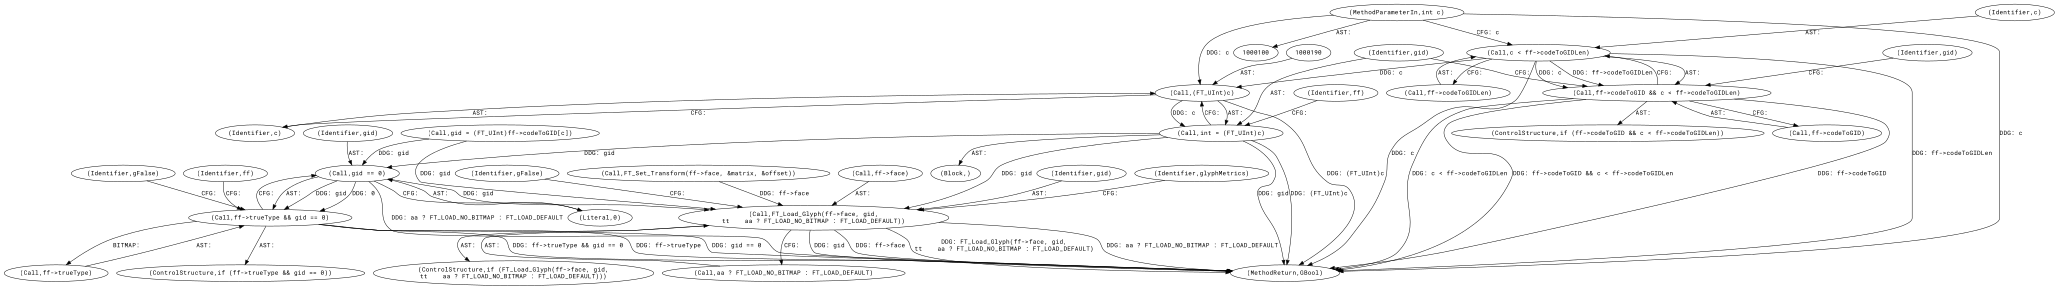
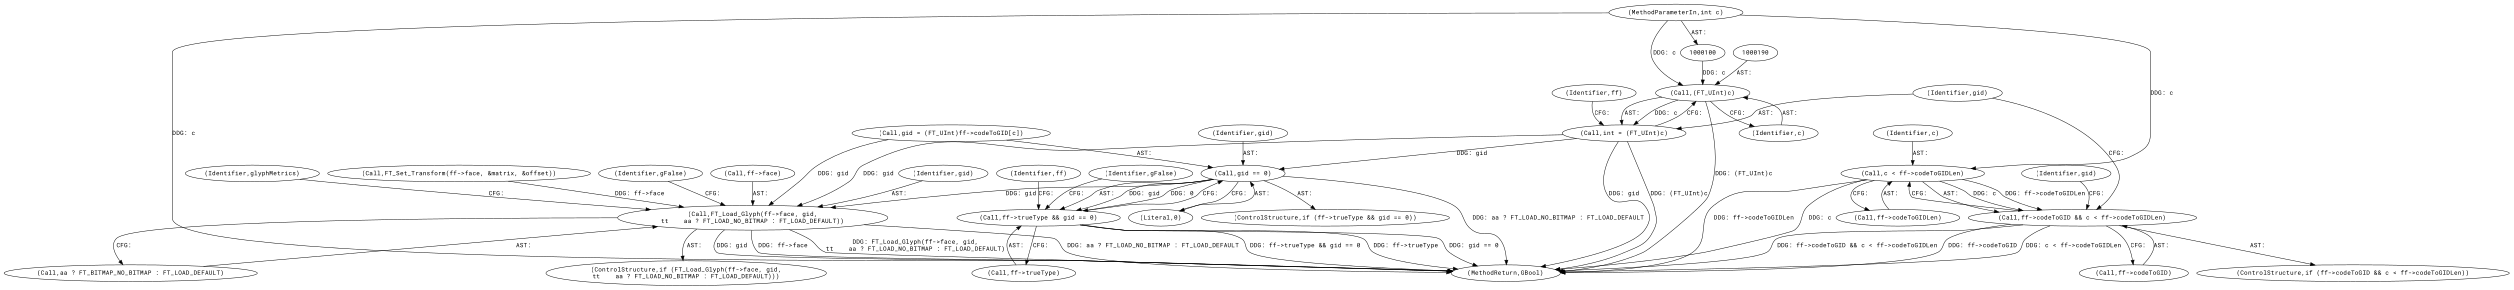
edge "(MethodParameterIn,int c)" -> "(Call,c < ff->codeToGIDLen)": label "CFG: c" -> "DDG: c"
edge "(Call,c < ff->codeToGIDLen)" -> "(Call,(FT_UInt)c)": now "1000100" -> "(Call,(FT_UInt)c)"
edge "(Call,gid = (FT_UInt)ff->codeToGID[c])" -> "(Call,gid == 0)": label "DDG: gid" -> "AST: "
node "(Block,)": removed
edge "(Call,ff->trueType && gid == 0)" -> "(ControlStructure,if (ff->trueType && gid == 0))": now "(Call,gid == 0)" -> "(ControlStructure,if (ff->trueType && gid == 0))"
edge "(Call,ff->trueType && gid == 0)" -> "(Call,ff->trueType)": label "BITMAP: " -> "CFG: "
node "(Call,aa ? FT_LOAD_NO_BITMAP : FT_LOAD_DEFAULT)": label "(Call,aa ? FT_LOAD_NO_BITMAP : FT_LOAD_DEFAULT)" -> "(Call,aa ? FT_BITMAP_NO_BITMAP : FT_LOAD_DEFAULT)"
